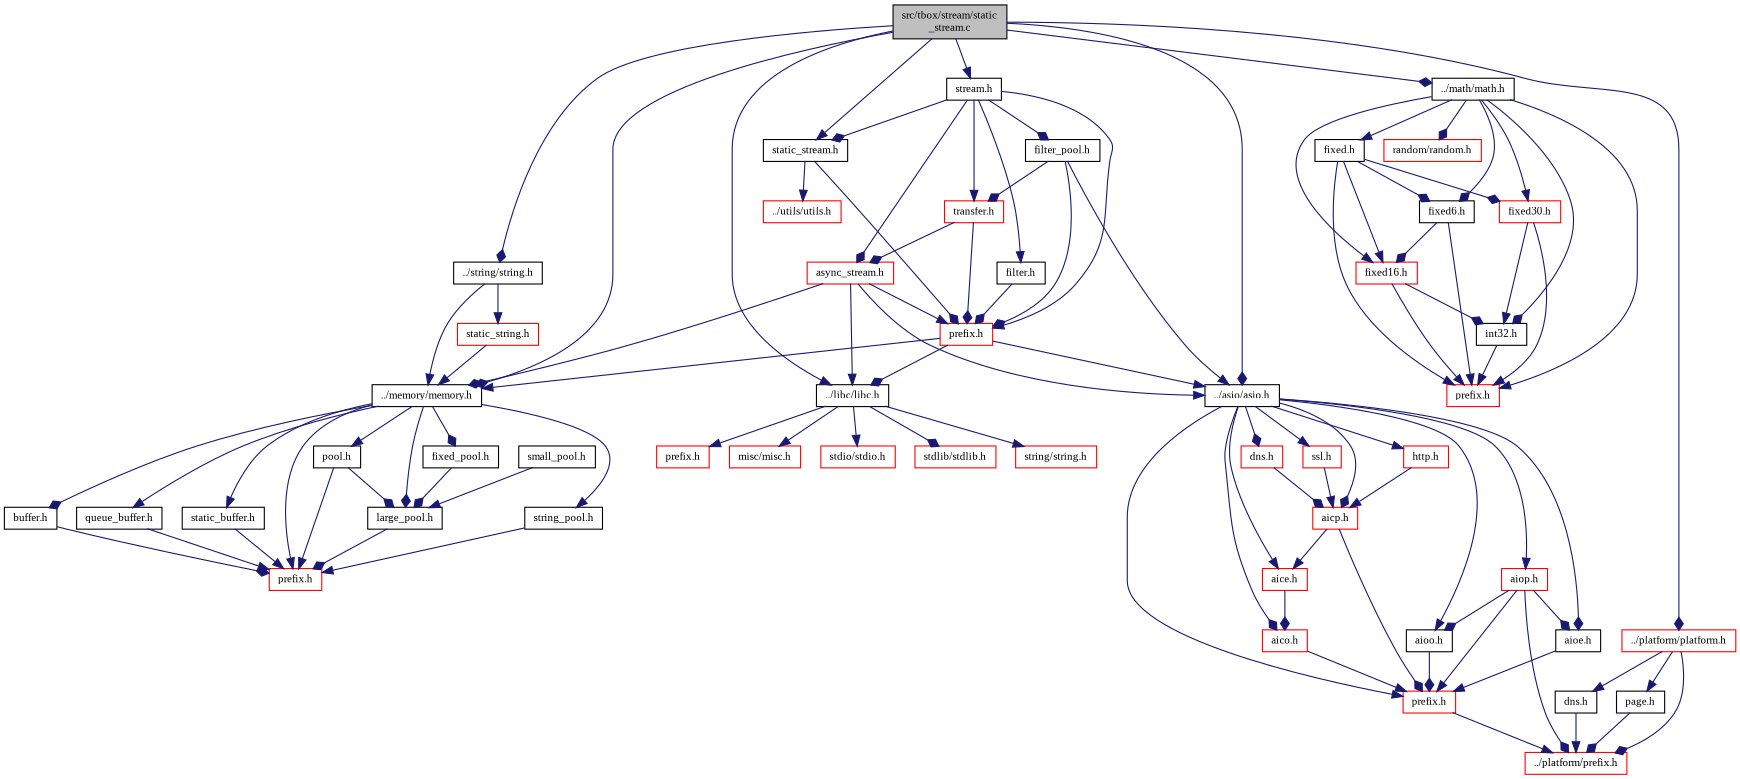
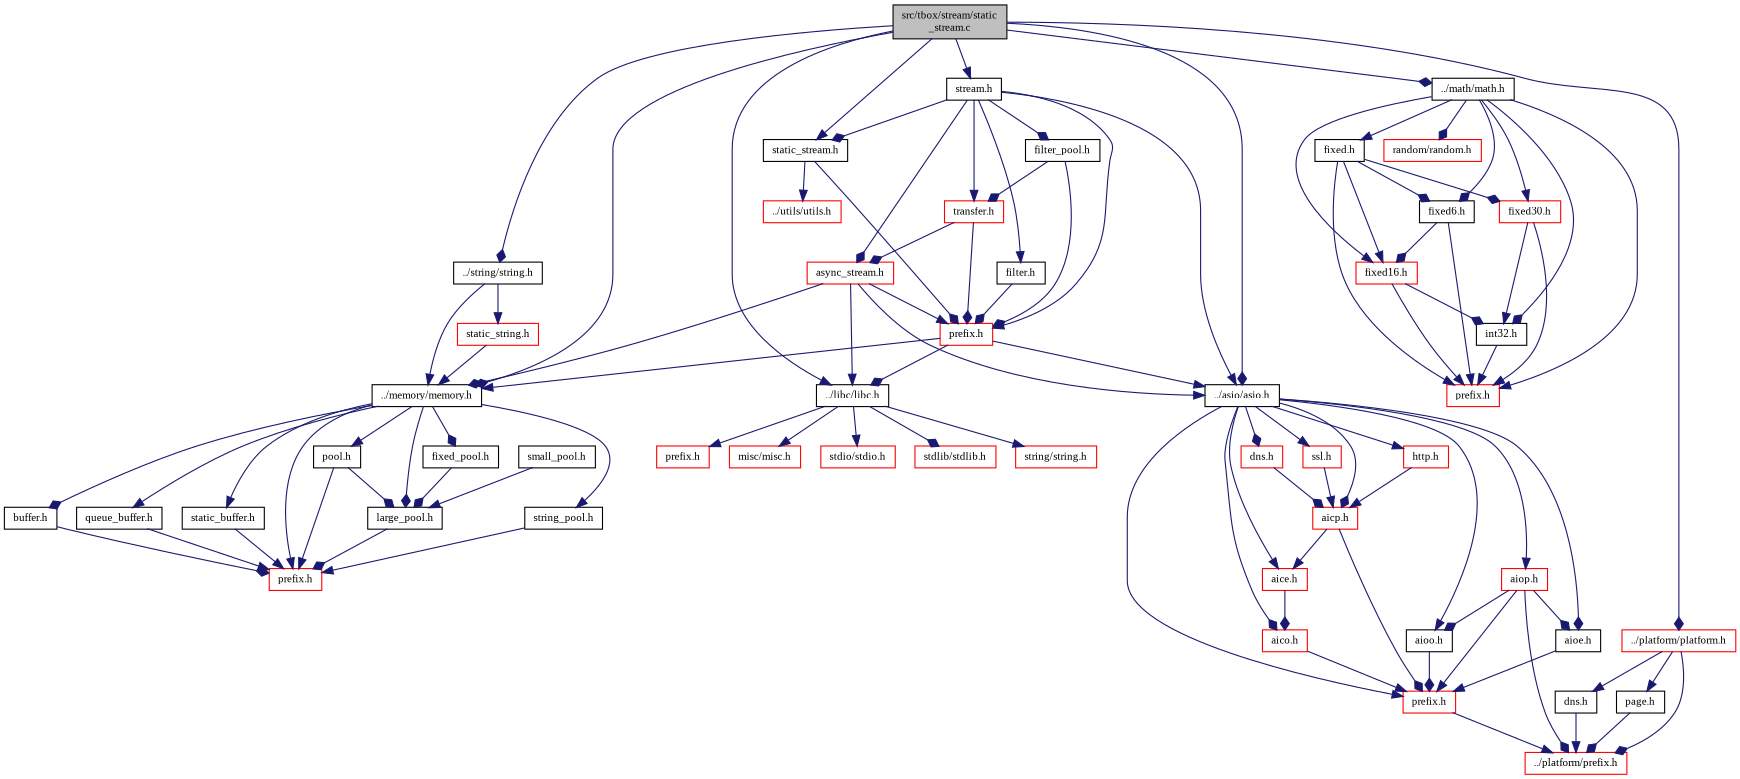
edge "filter_pool.h" -> "../asio/asio.h": now "stream.h" -> "../asio/asio.h"
